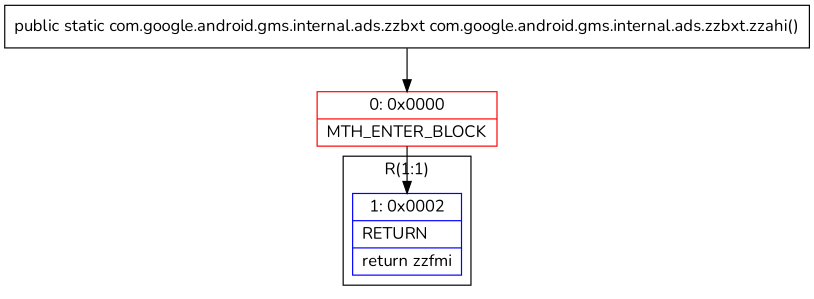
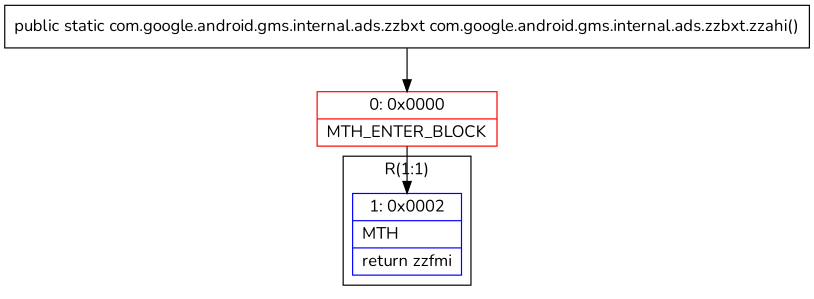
node "1: 0x0002": text "RETURN" -> "MTH"
